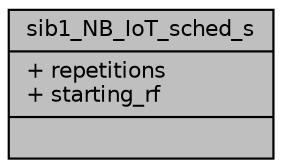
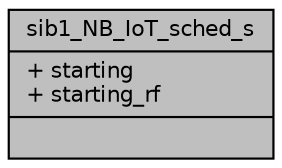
node "sib1_NB_IoT_sched_s": text "+ repetitions" -> "+ starting"
